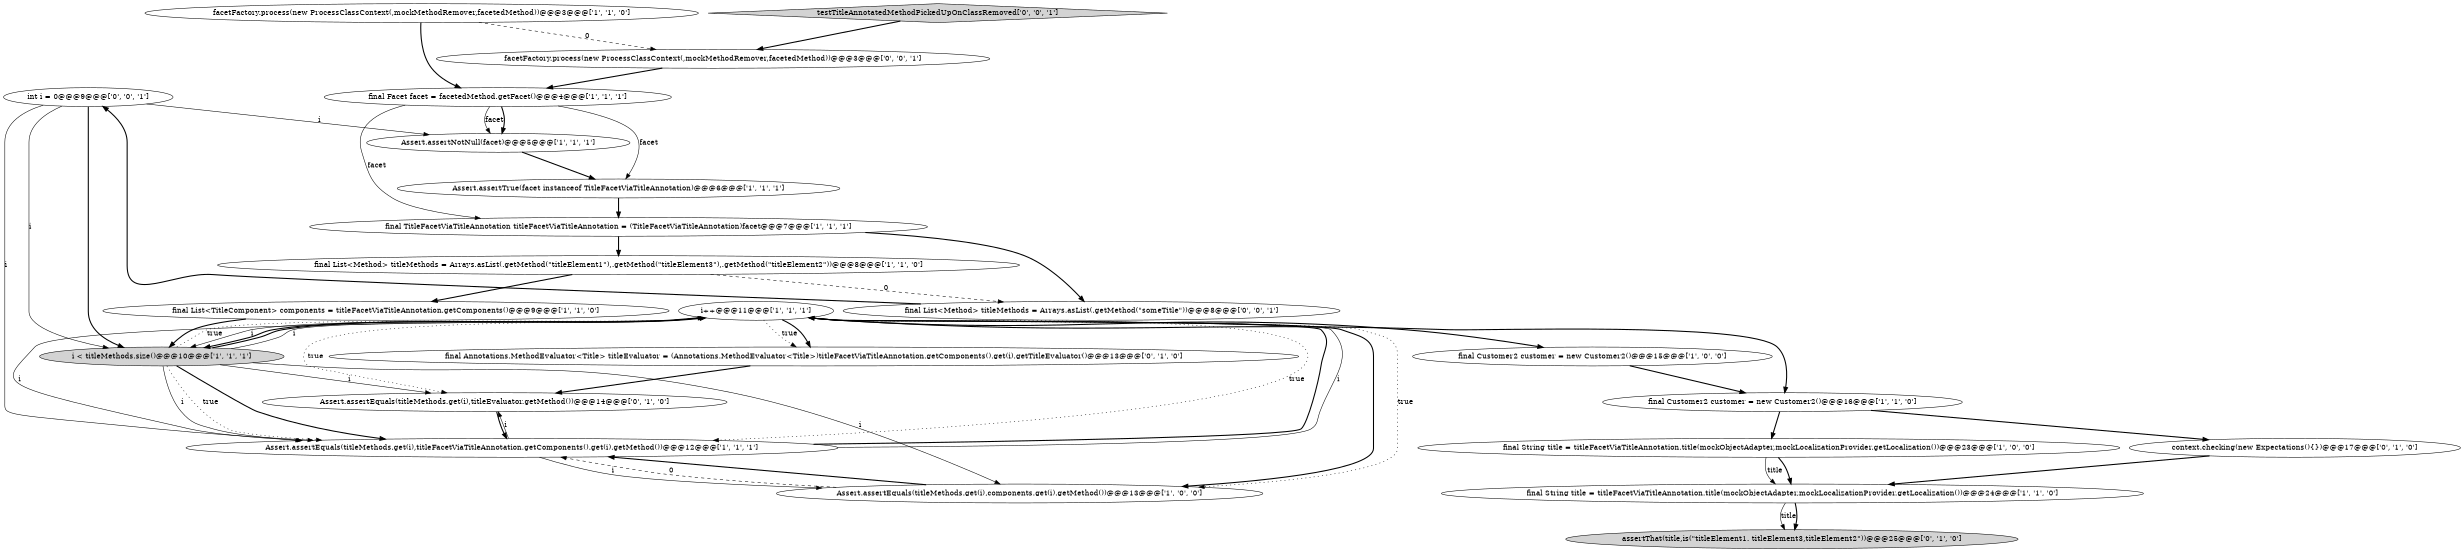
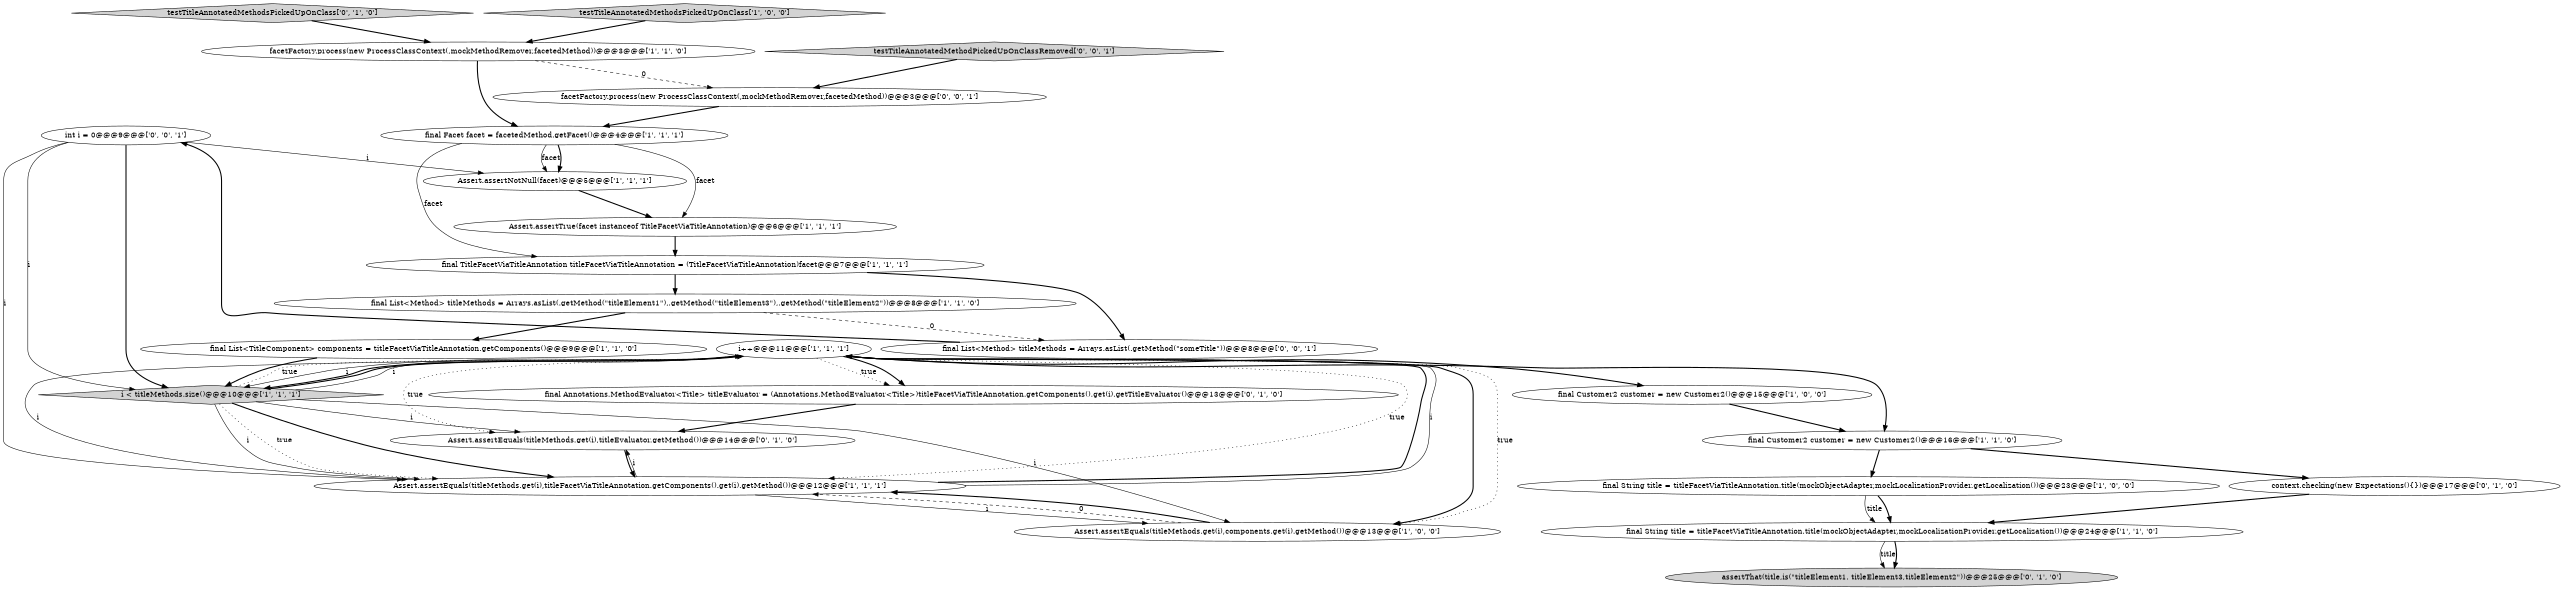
node "testTitleAnnotatedMethodsPickedUpOnClass['0', '1', '0']": added
node "testTitleAnnotatedMethodsPickedUpOnClass['1', '0', '0']": added
node "i < titleMethods.size()@@@10@@@['1', '1', '1']": shape ellipse -> diamond
